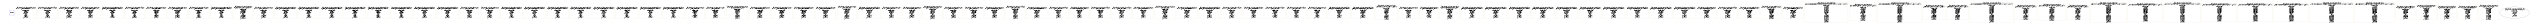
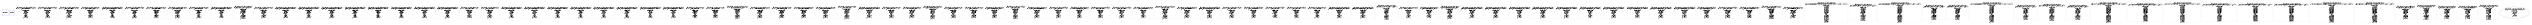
node "ENTRY - ENTRY": added
